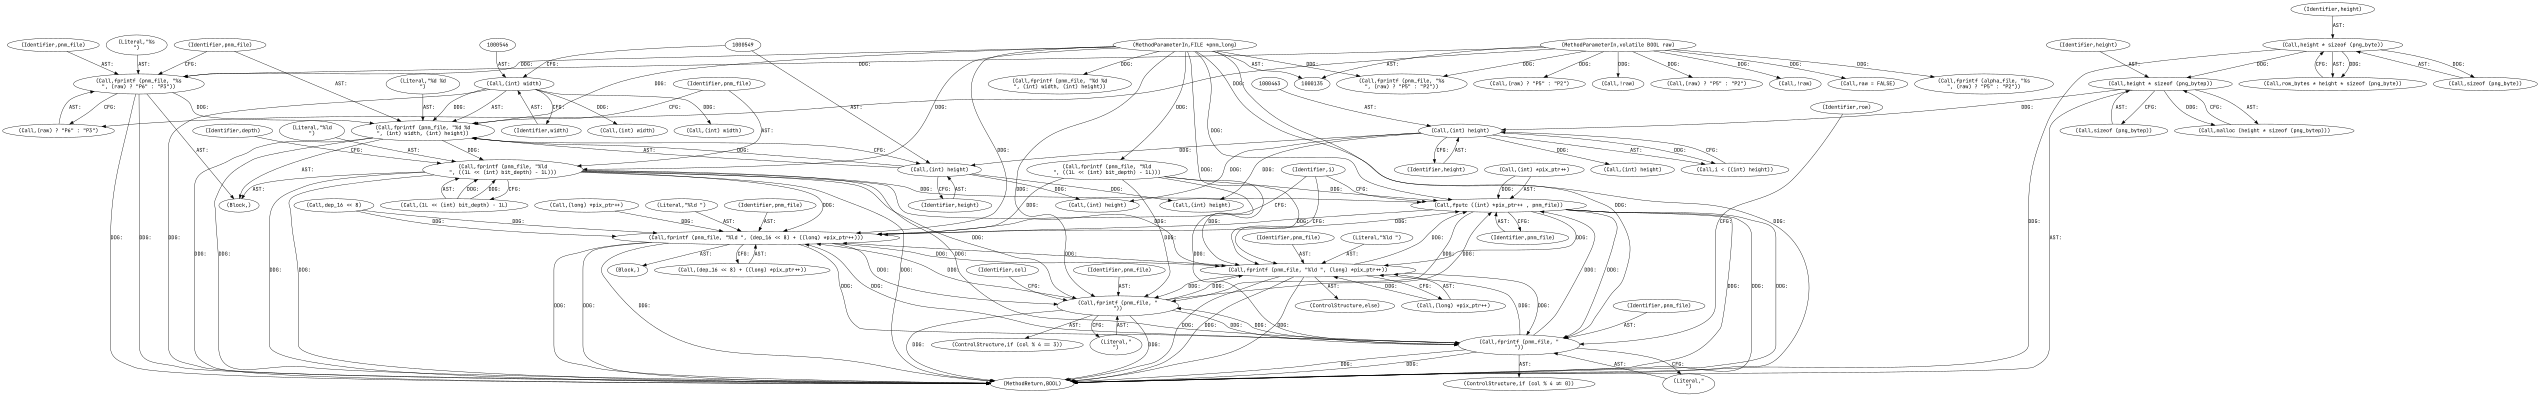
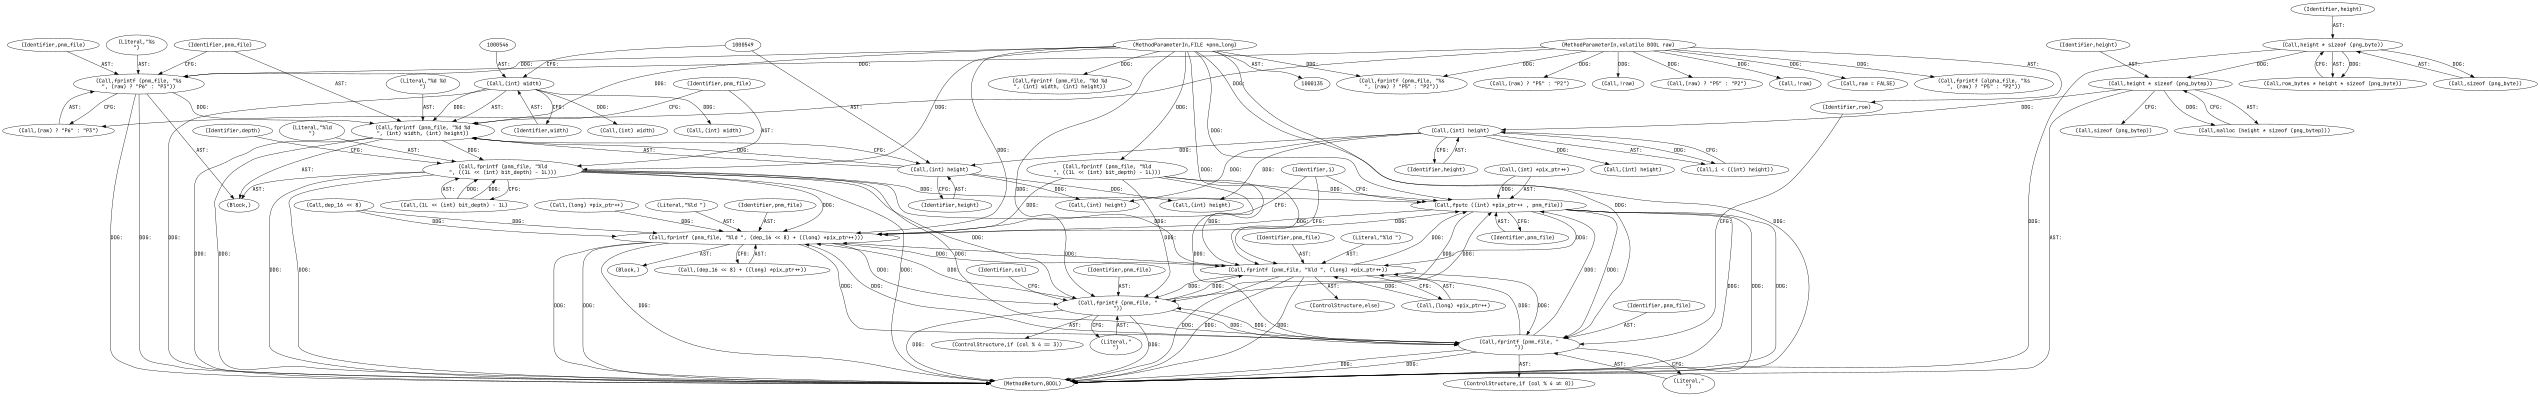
edge "(MethodParameterIn,volatile BOOL raw)" -> "1000135": now "(MethodParameterIn,volatile BOOL raw)" -> "(Identifier,row)"
node "1000463": removed
edge "(Call,sizeof (png_bytep))" -> "(Call,height * sizeof (png_bytep))": removed, label "AST:"
